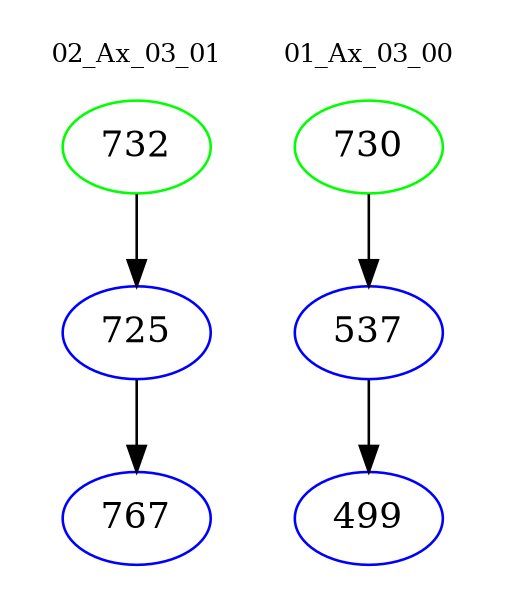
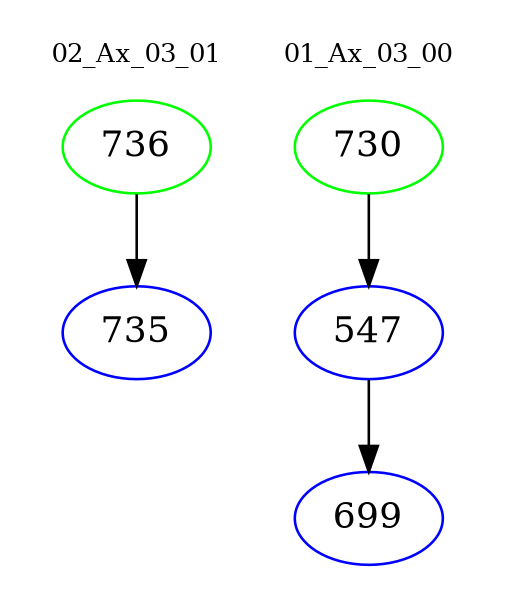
node "732": label "732" -> "736"
node "725": label "725" -> "735"
node "537": label "537" -> "547"
node "767": removed
node "499": label "499" -> "699"
